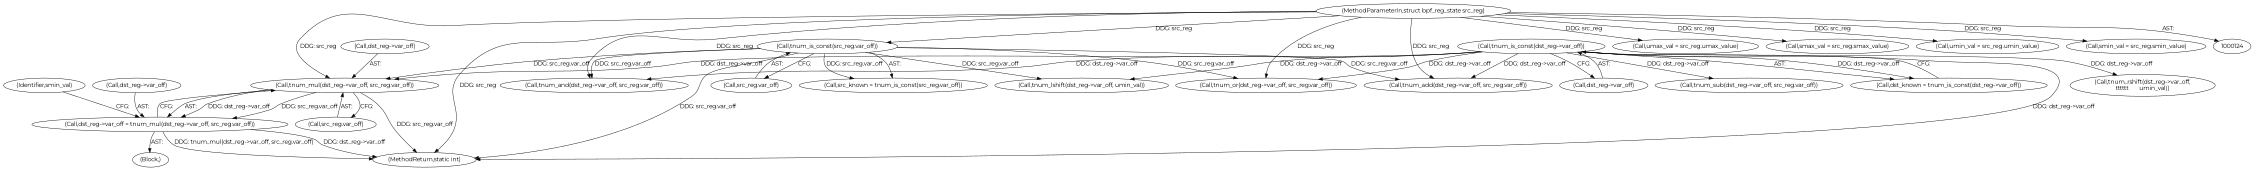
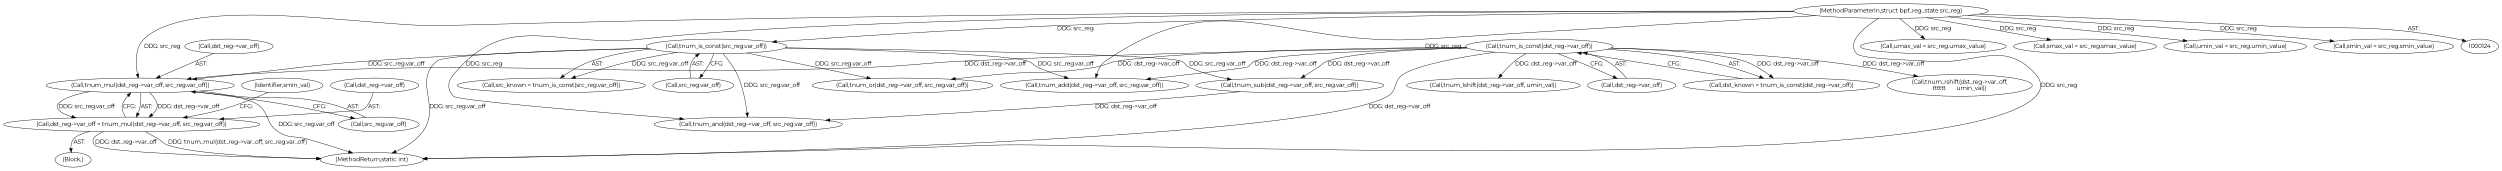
edge "(MethodParameterIn,struct bpf_reg_state src_reg)" -> "(Call,tnum_or(dst_reg->var_off, src_reg.var_off))": removed, label "DDG: src_reg"
edge "(Call,tnum_is_const(dst_reg->var_off))" -> "(Call,tnum_and(dst_reg->var_off, src_reg.var_off))": now "(Call,tnum_sub(dst_reg->var_off, src_reg.var_off))" -> "(Call,tnum_and(dst_reg->var_off, src_reg.var_off))"
edge "(Call,tnum_is_const(src_reg.var_off))" -> "(Call,tnum_lshift(dst_reg->var_off, umin_val))": now "(Call,tnum_is_const(src_reg.var_off))" -> "(Call,tnum_sub(dst_reg->var_off, src_reg.var_off))"
